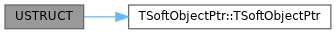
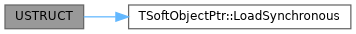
node "TSoftObjectPtr::TSoftObjectPtr": label "TSoftObjectPtr::TSoftObjectPtr" -> "TSoftObjectPtr::LoadSynchronous"
